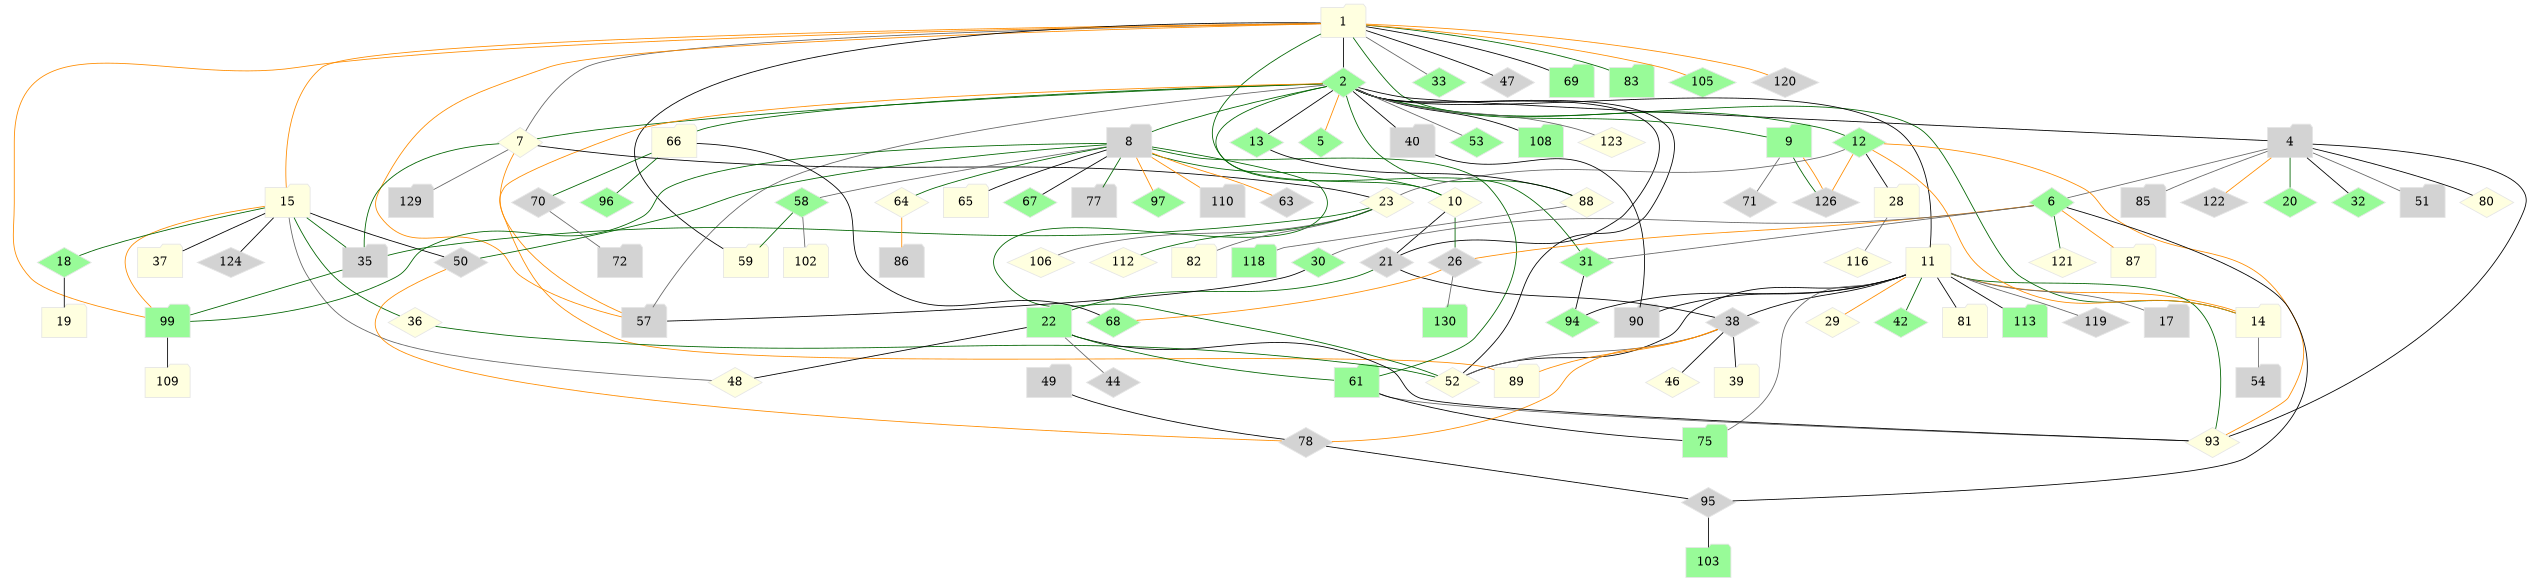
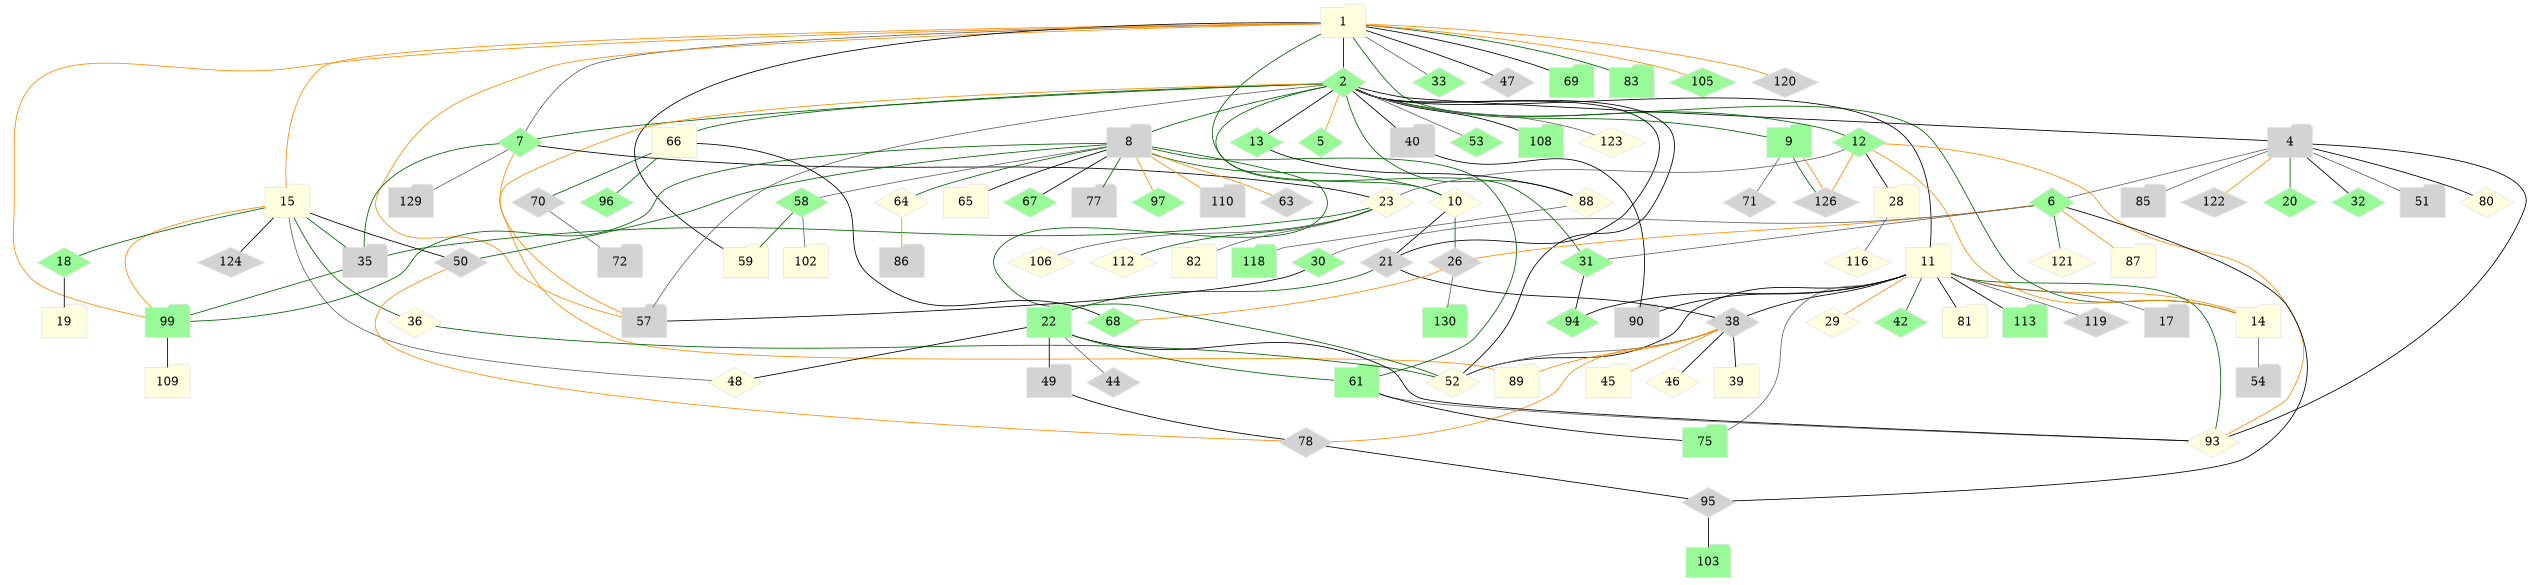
node "7": fillcolor lightyellow -> palegreen
node "37": removed
edge "22" -- "49": added
node "45": added
